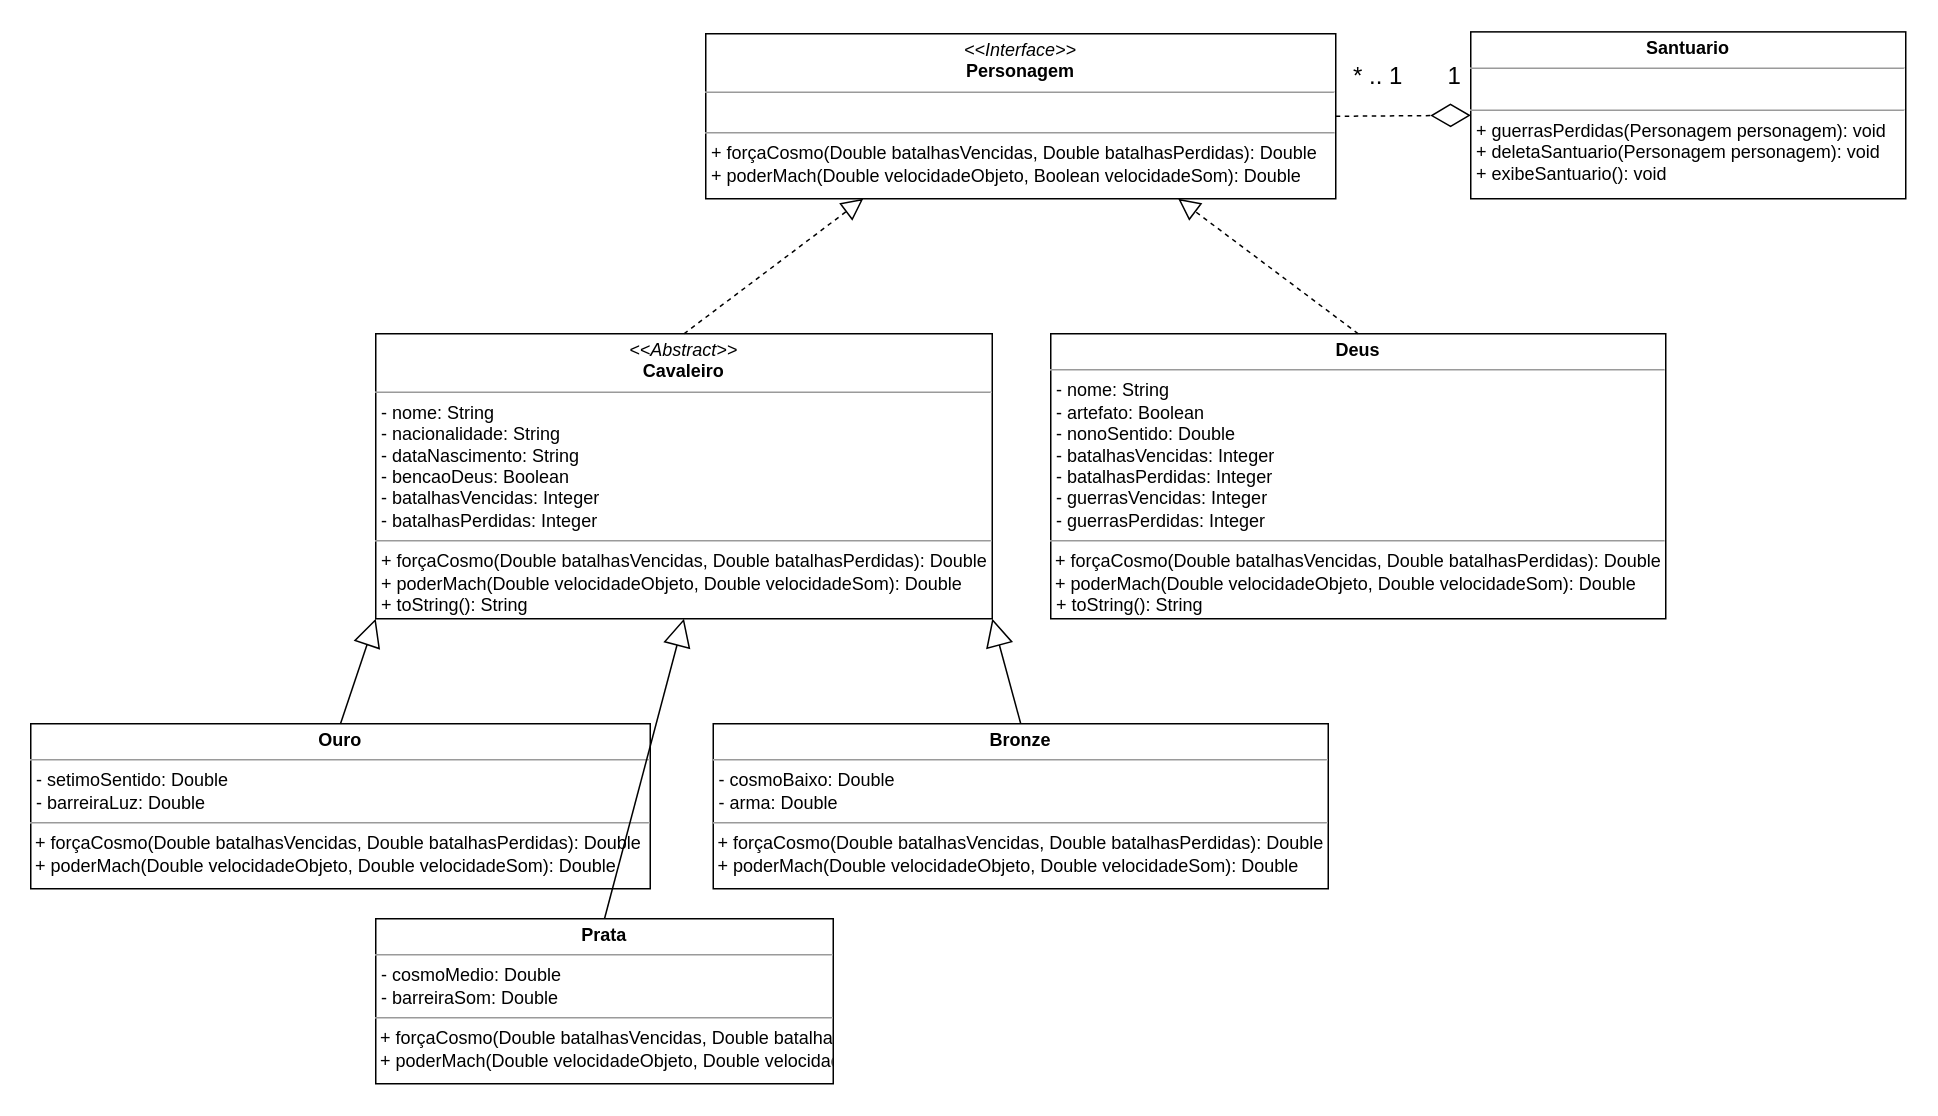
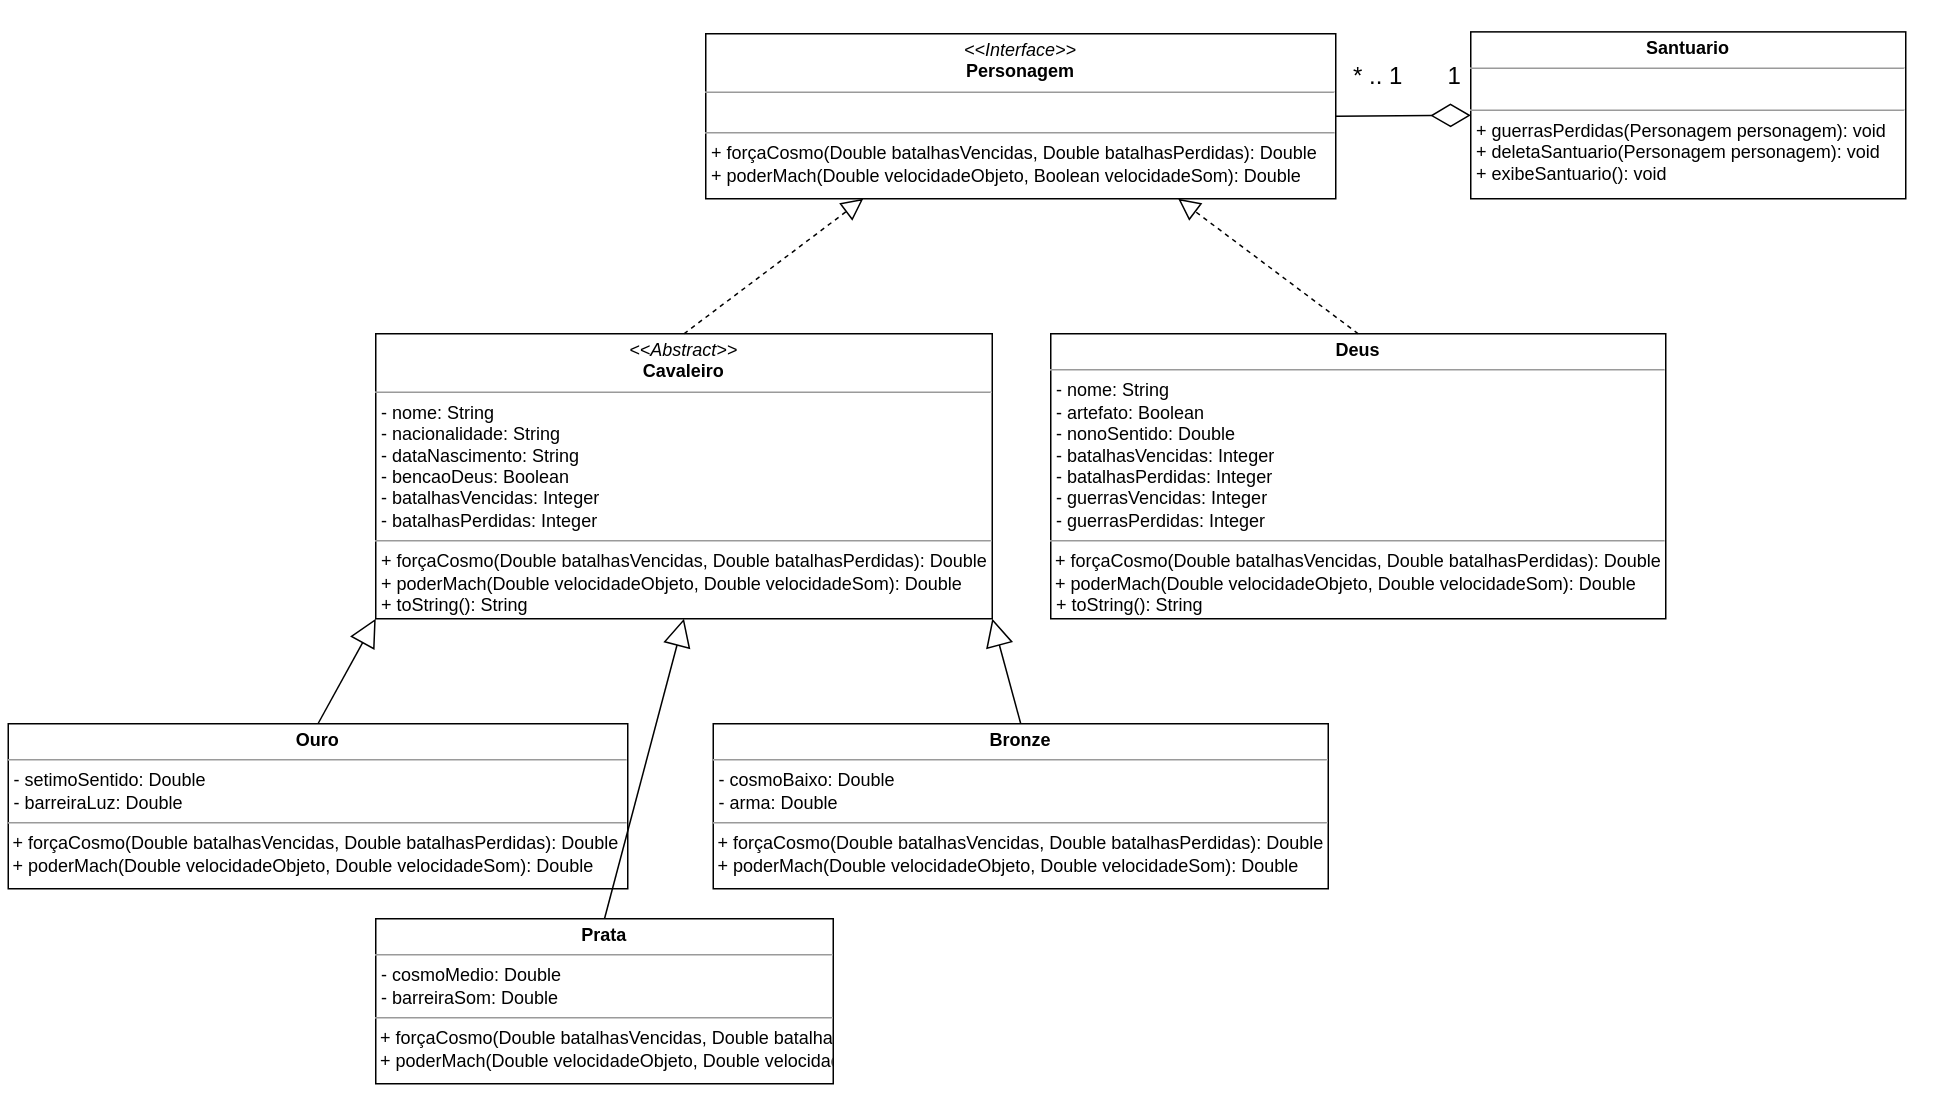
edge "<<Interface>> Personagem + forçaCosmo(Double batalhasVencidas, Double batalhasPerdidas): Double + poderMach(Double velocidadeObjeto, Boolean velocidadeSom): Double" -> "Santuario + guerrasPerdidas(Personagem personagem): void + deletaSantuario(Personagem personagem): void + exibeSantuario(): void": style dashed -> solid
node "Ouro - setimoSentido: Double - barreiraLuz: Double + forçaCosmo(Double batalhasVencidas, Double batalhasPerdidas): Double + poderMach(Double velocidadeObjeto, Double velocidadeSom): Double": moved (341, 806) -> (318, 806)
